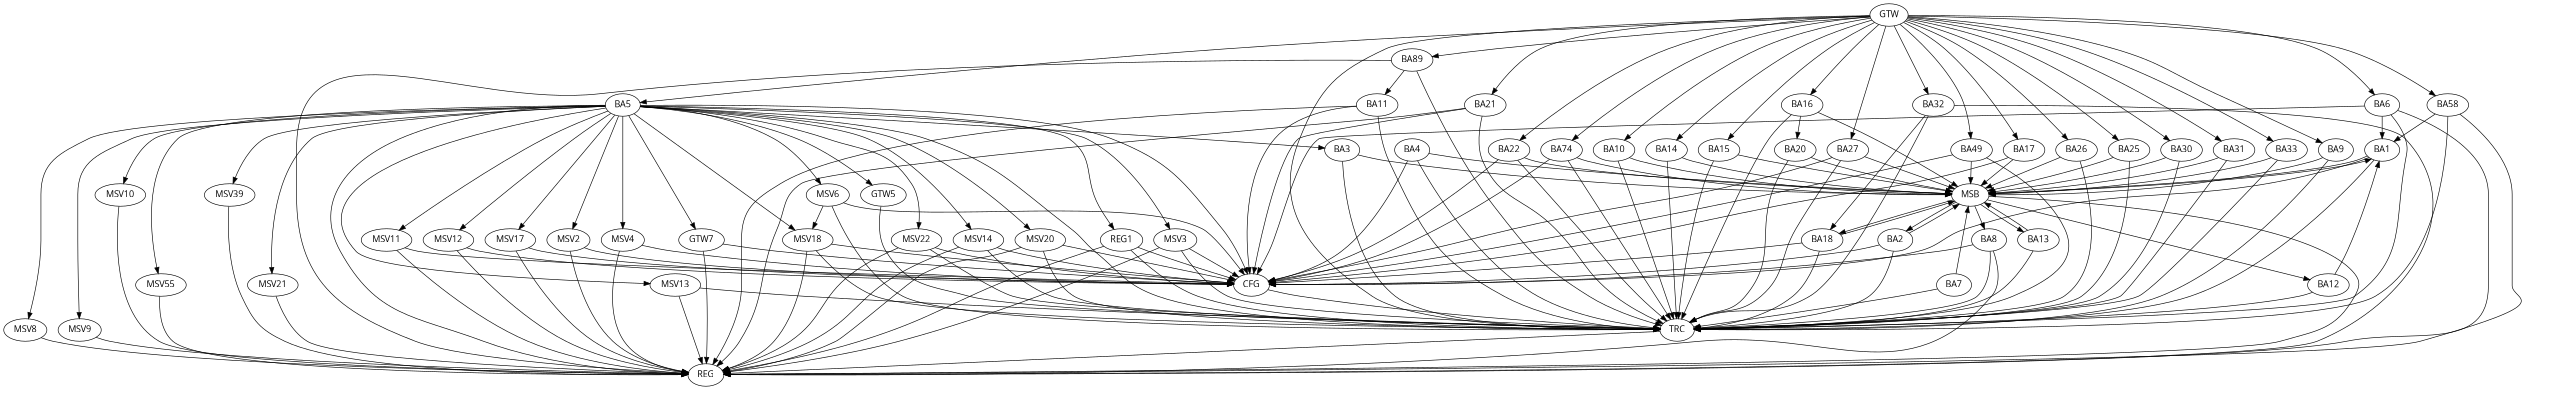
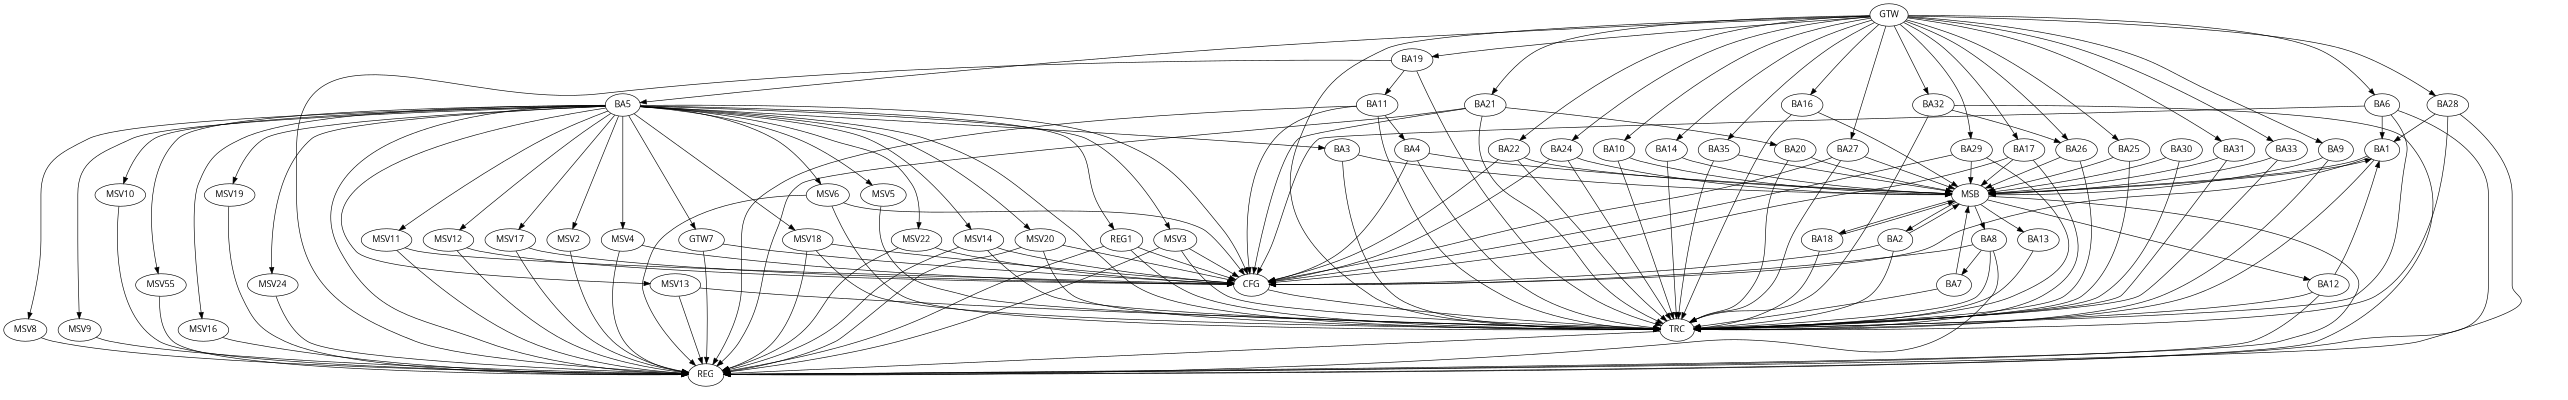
node "BA89": label "BA89" -> "BA19"
edge "GTW" -> "BA30": removed
node "BA58": label "BA58" -> "BA28"
edge "BA11" -> "BA4": added
edge "BA16" -> "BA20": now "BA21" -> "BA20"
node "BA74": label "BA74" -> "BA24"
node "BA15": label "BA15" -> "BA35"
node "BA49": label "BA49" -> "BA29"
edge "BA32" -> "BA18": now "BA32" -> "BA26"
node "MSV39": label "MSV39" -> "MSV19"
node "GTW5": label "GTW5" -> "MSV5"
edge "MSV6" -> "MSV18": now "MSV6" -> "REG"
edge "BA13" -> "MSB": removed
edge "BA8" -> "BA7": added
edge "BA18" -> "CFG": removed
edge "MSV2" -> "CFG": removed
node "MSV21": label "MSV21" -> "MSV24"
edge "MSV22" -> "TRC": now "BA17" -> "TRC"
node "MSV16": added
edge "BA12" -> "REG": added
